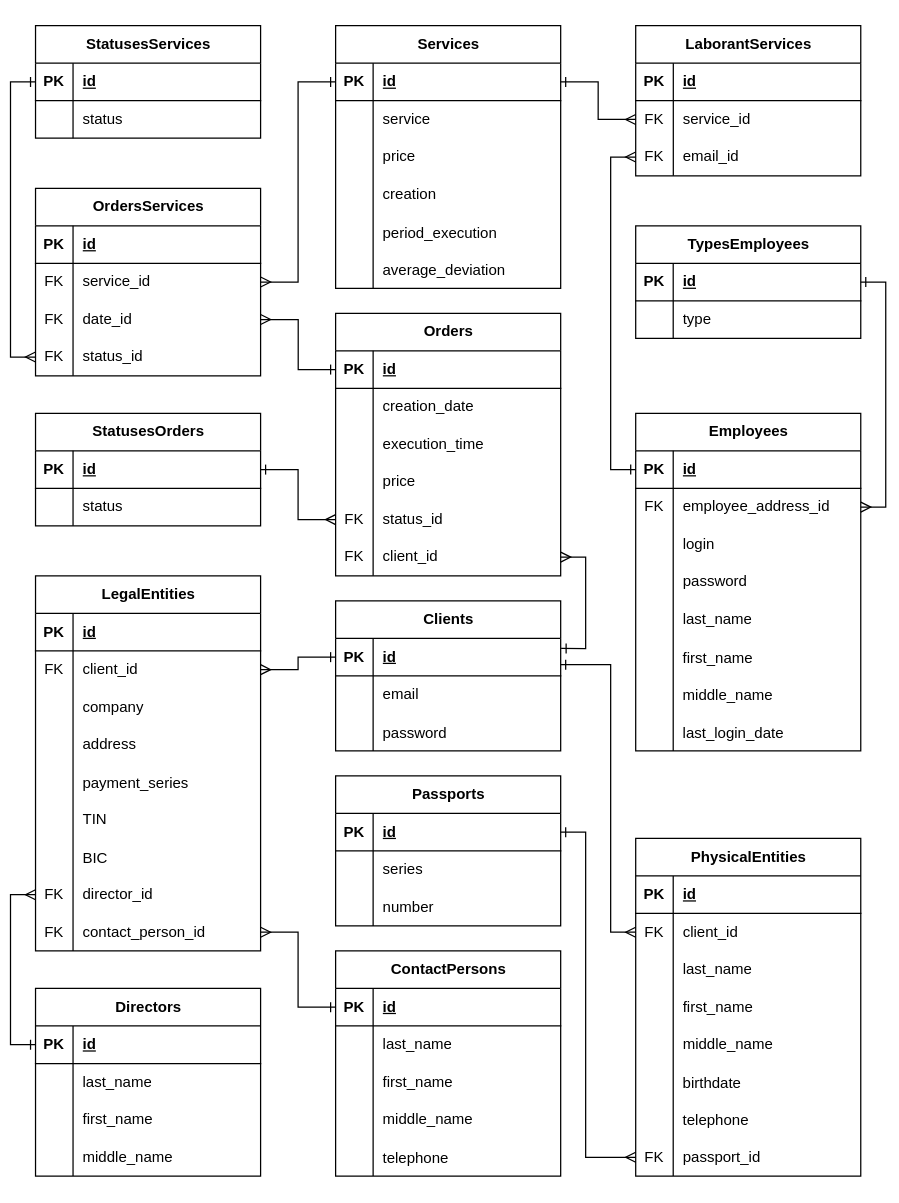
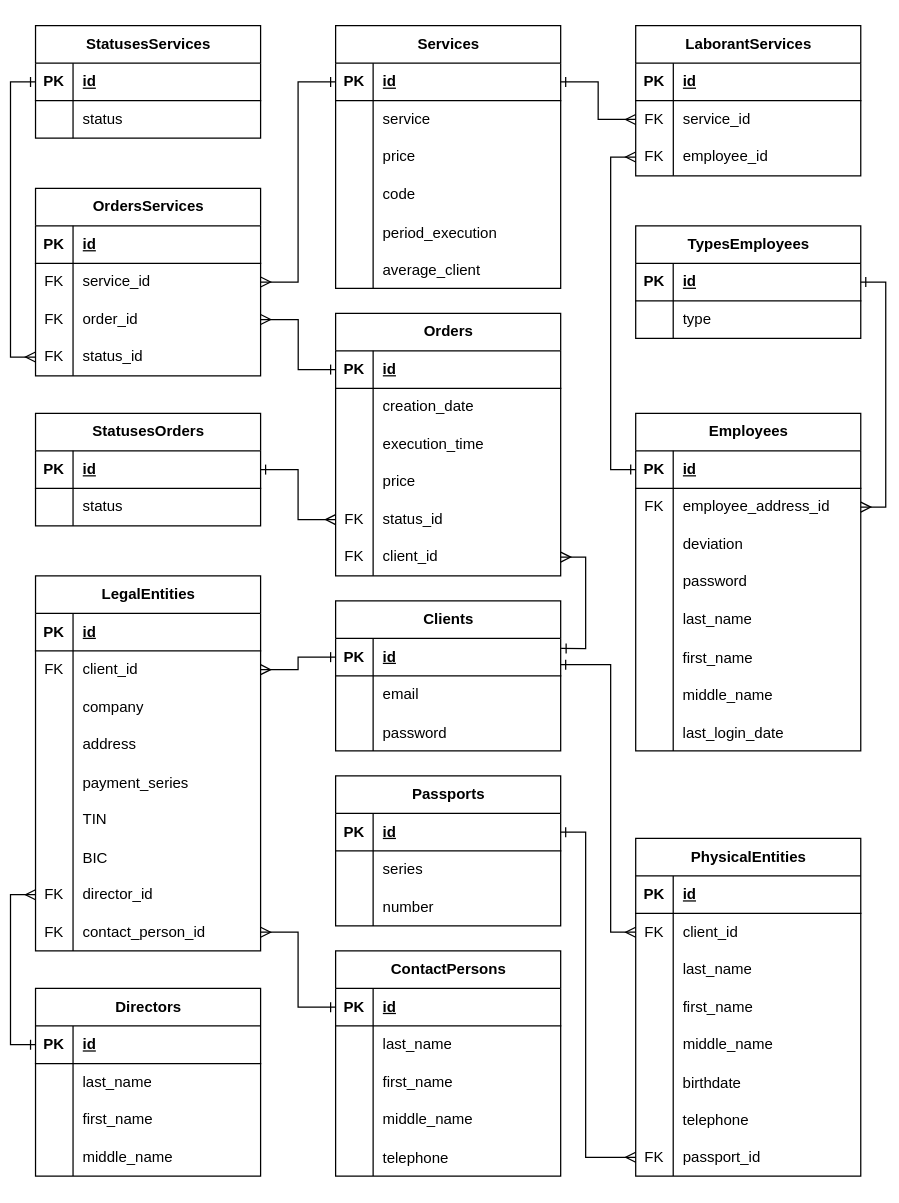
node "email_id": label "email_id" -> "employee_id"
node "creation": label "creation" -> "code"
node "average_deviation": label "average_deviation" -> "average_client"
node "date_id": label "date_id" -> "order_id"
node "login": label "login" -> "deviation"
